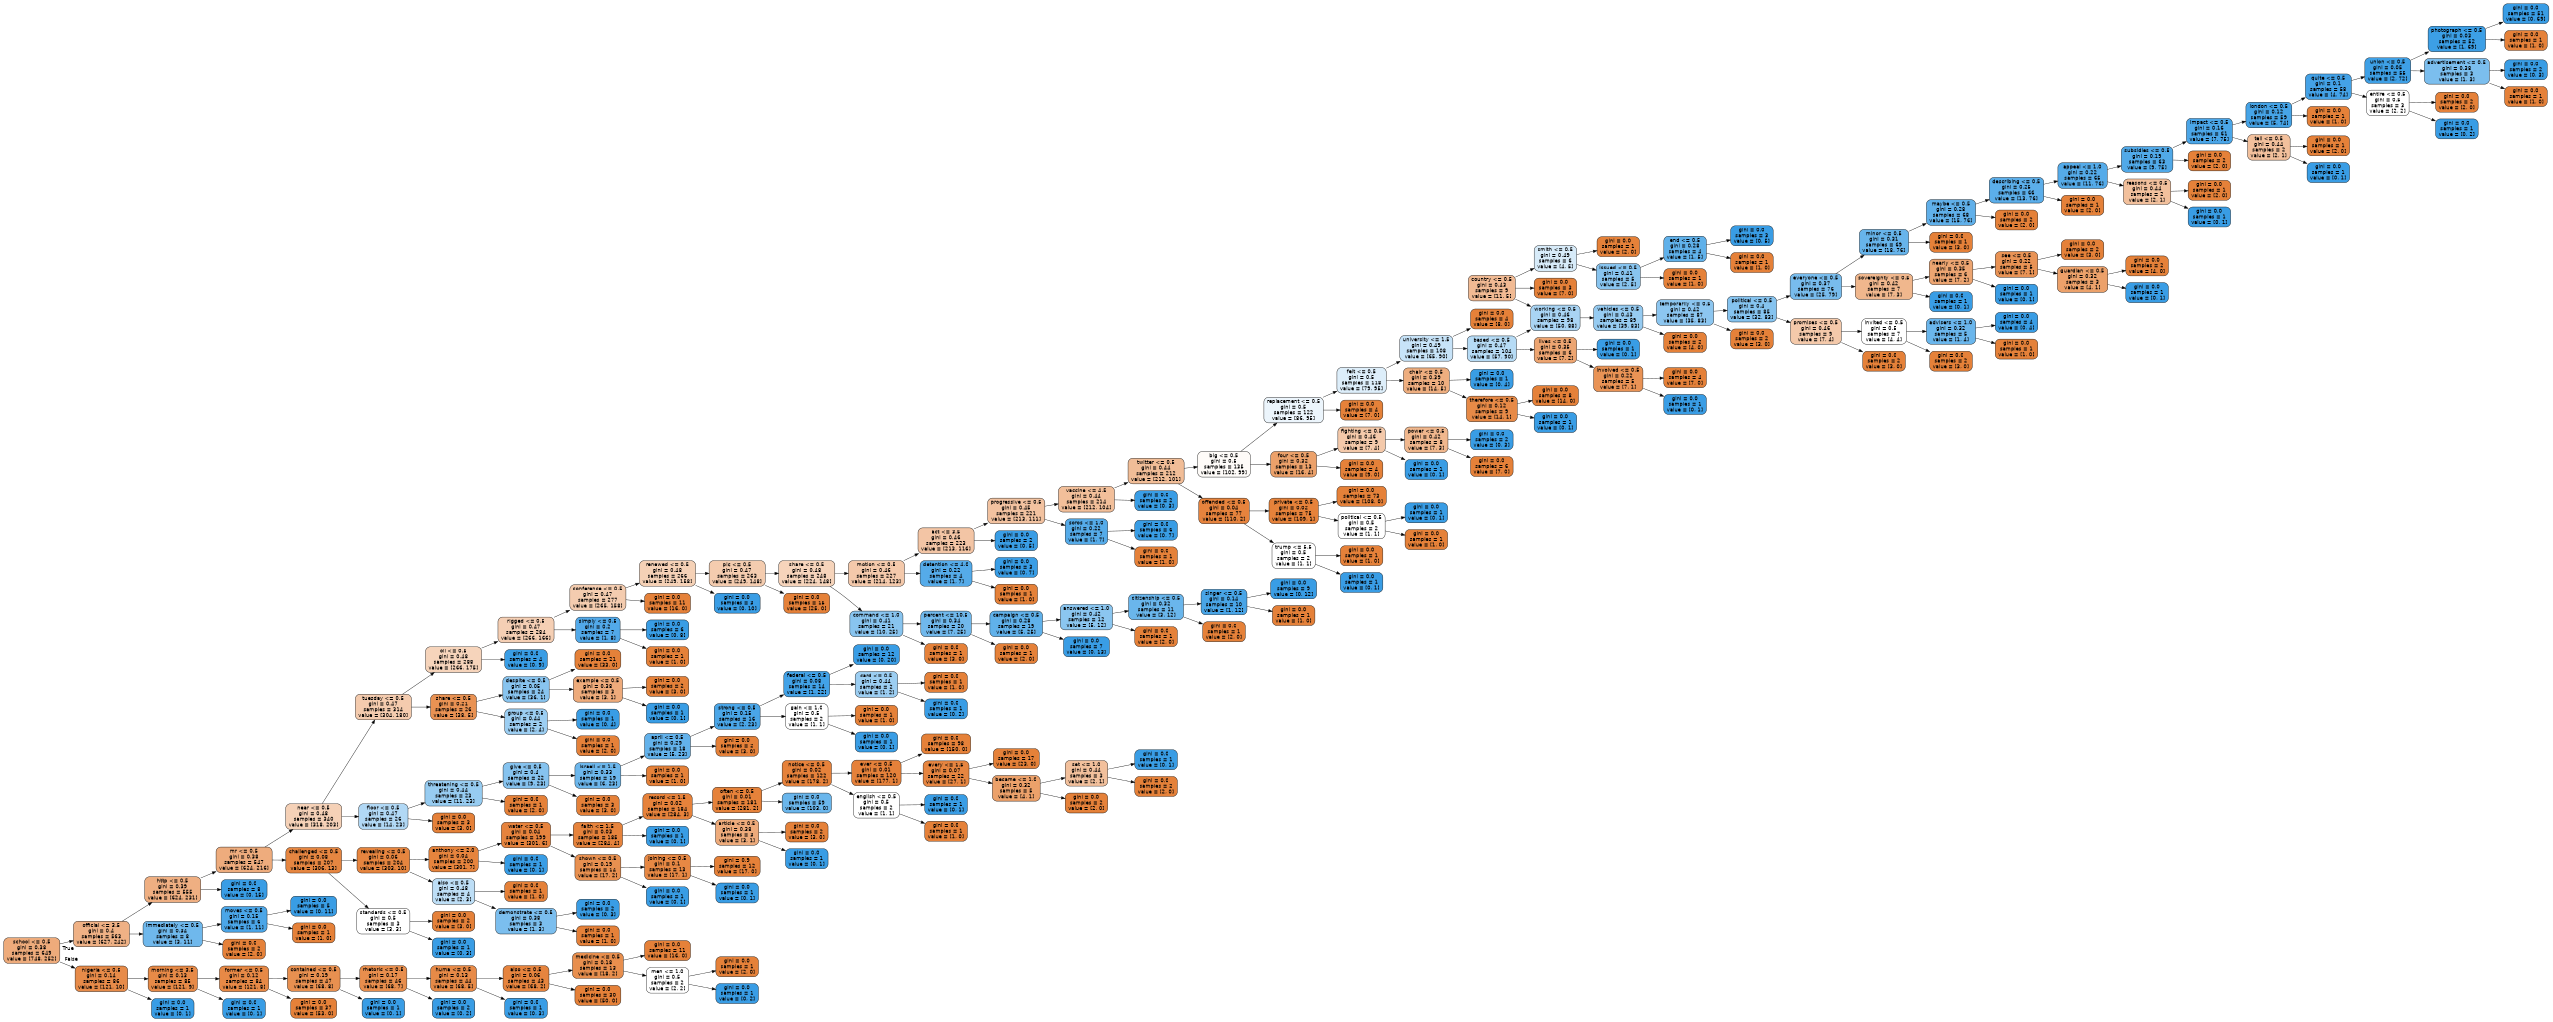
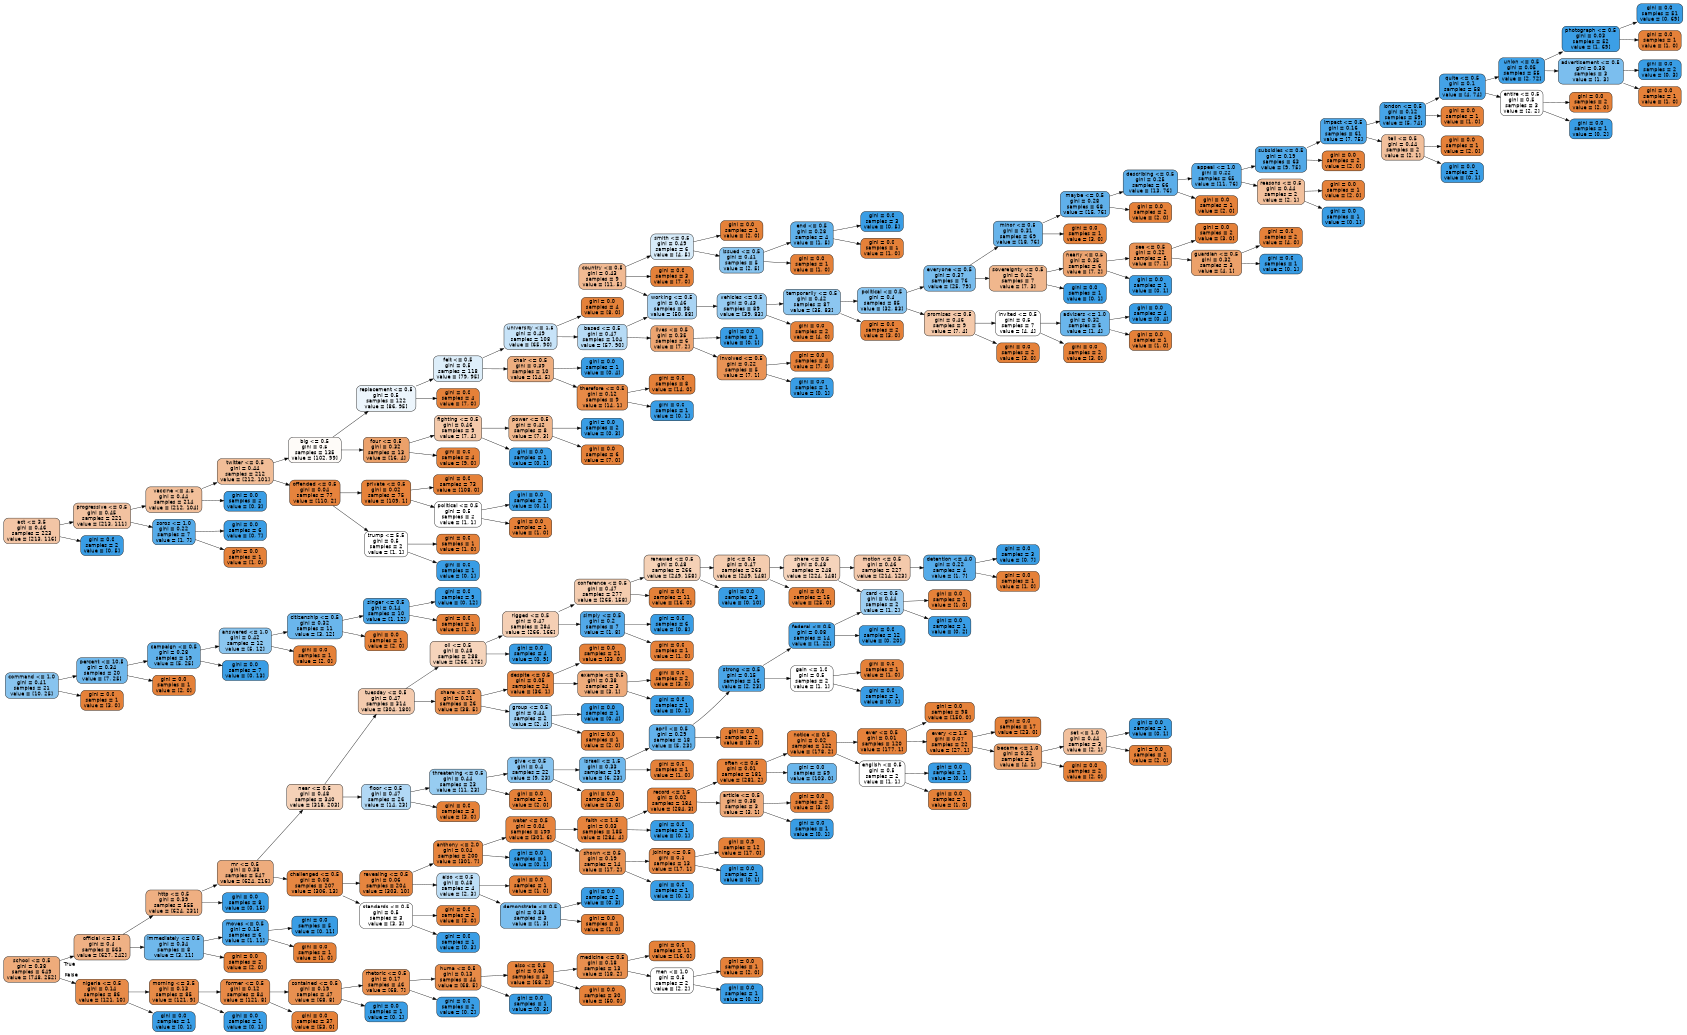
edge "motion <= 0.5 gini = 0.46 samples = 227 value = [214, 123]" -> "act <= 3.5 gini = 0.46 samples = 223 value = [213, 116]": removed
edge "share <= 0.5 gini = 0.48 samples = 248 value = [224, 148]" -> "command <= 1.0 gini = 0.41 samples = 21 value = [10, 25]": now "share <= 0.5 gini = 0.48 samples = 248 value = [224, 148]" -> "card <= 0.5 gini = 0.44 samples = 2 value = [1, 2]"
node "despite <= 0.5 gini = 0.05 samples = 24 value = [36, 1]": fillcolor #399de599 -> #e58139f8
